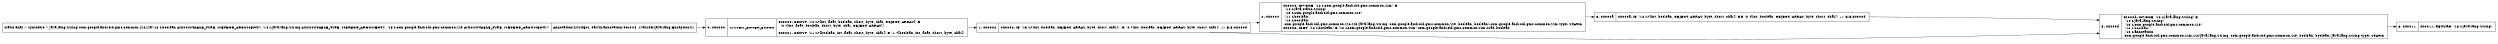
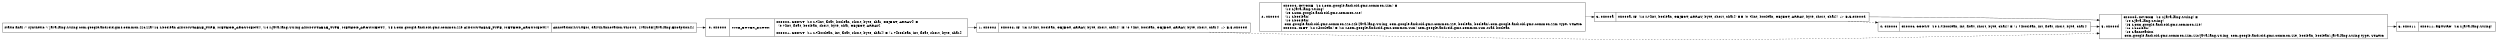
node "2: 0x0004": text "(r4 I:java.static.String)" -> "(r4 I:java.lang.String)"
edge "1: 0x0002" -> "2: 0x0004": removed
node "0: 0x0000": text "SYSTEM_ENTER_BLOCK" -> "MTH_ENTER_BLOCK"
node "4: 0x000c": added
edge "1: 0x0002" -> "5: 0x000d": style solid -> dashed
